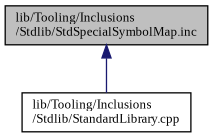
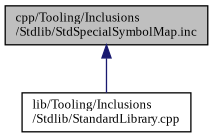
node "lib/Tooling/Inclusions /Stdlib/StdSpecialSymbolMap.inc": label "lib/Tooling/Inclusions /Stdlib/StdSpecialSymbolMap.inc" -> "cpp/Tooling/Inclusions /Stdlib/StdSpecialSymbolMap.inc"
